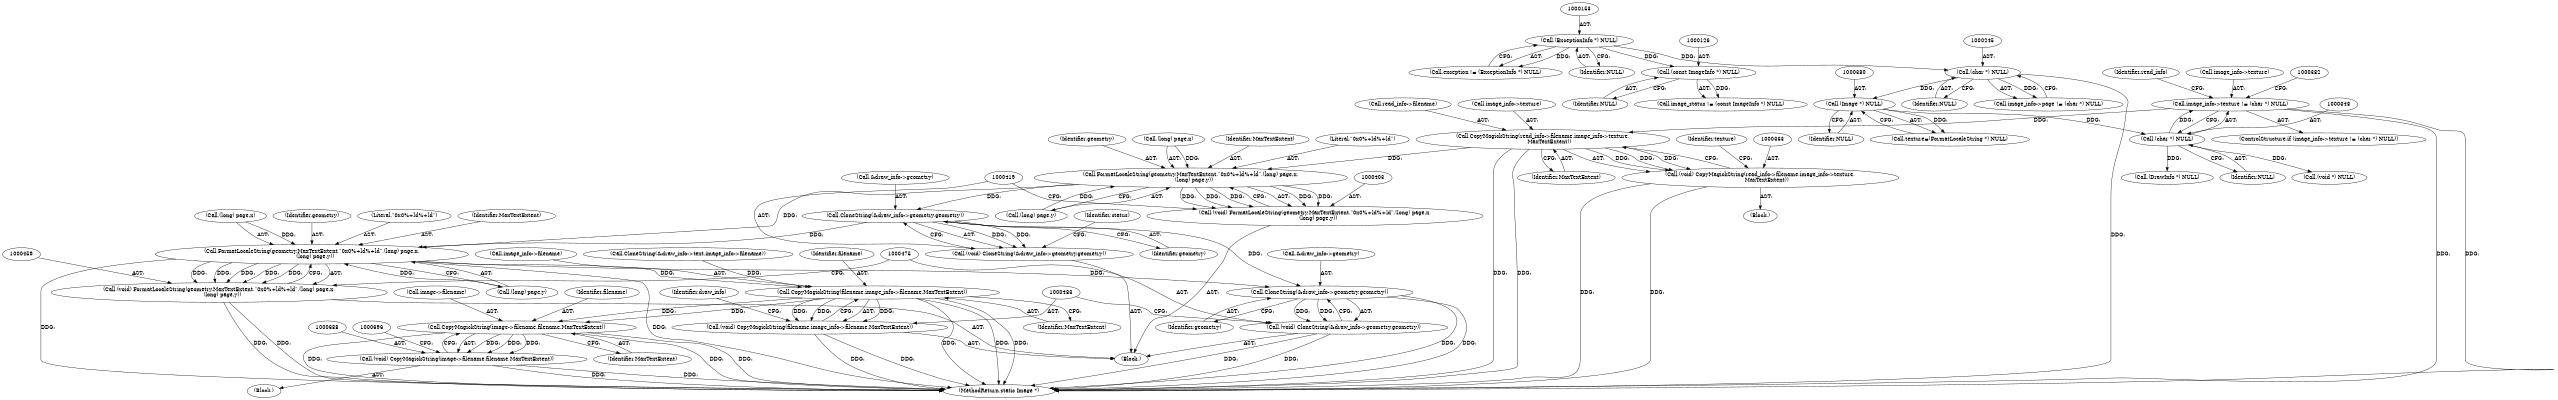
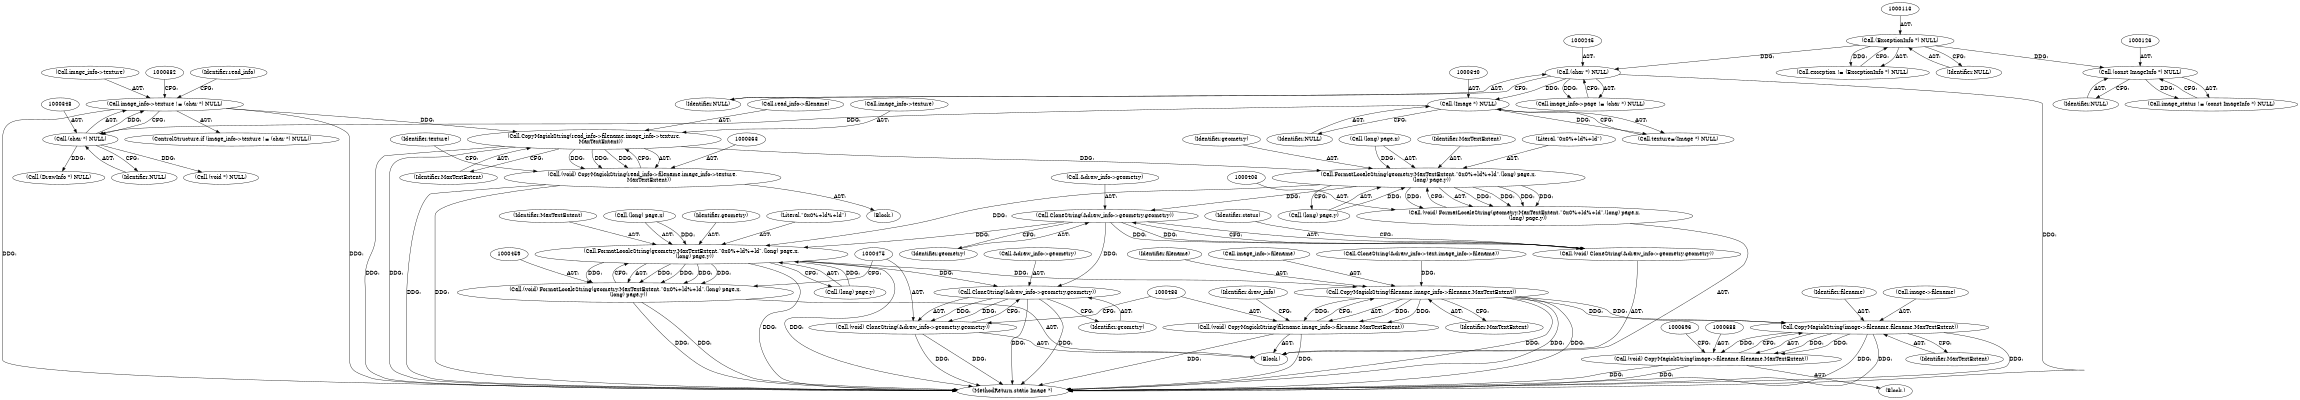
node "1000153": label "1000153" -> "1000113"
node "1000380": label "1000380" -> "1000340"
edge "(Call,image_status != (const ImageInfo *) NULL)" -> "(Call,(const ImageInfo *) NULL)": added, label "CFG:"
node "(Call,texture=(FormatLocaleString *) NULL)": label "(Call,texture=(FormatLocaleString *) NULL)" -> "(Call,texture=(Image *) NULL)"
node "1000419": removed
